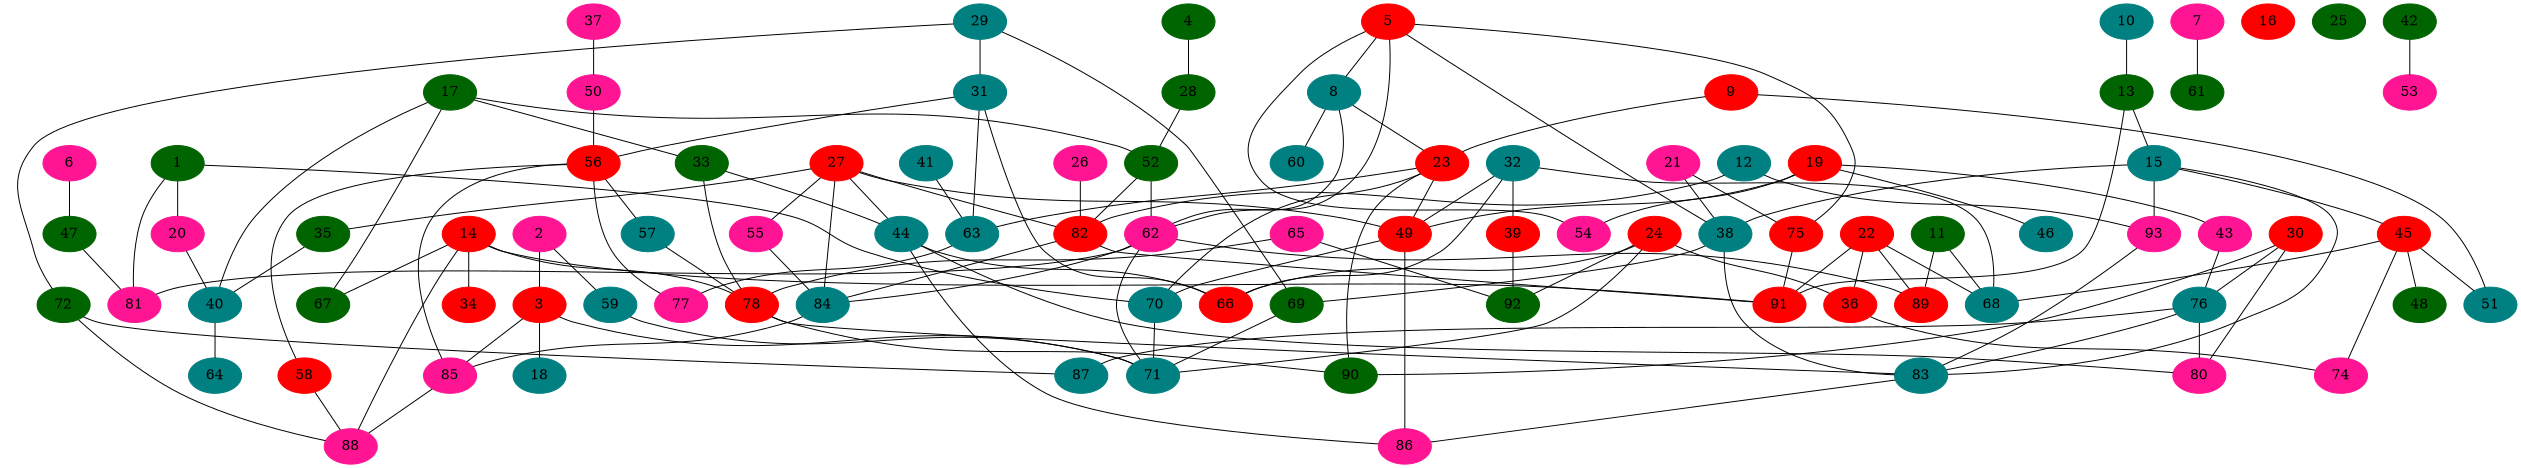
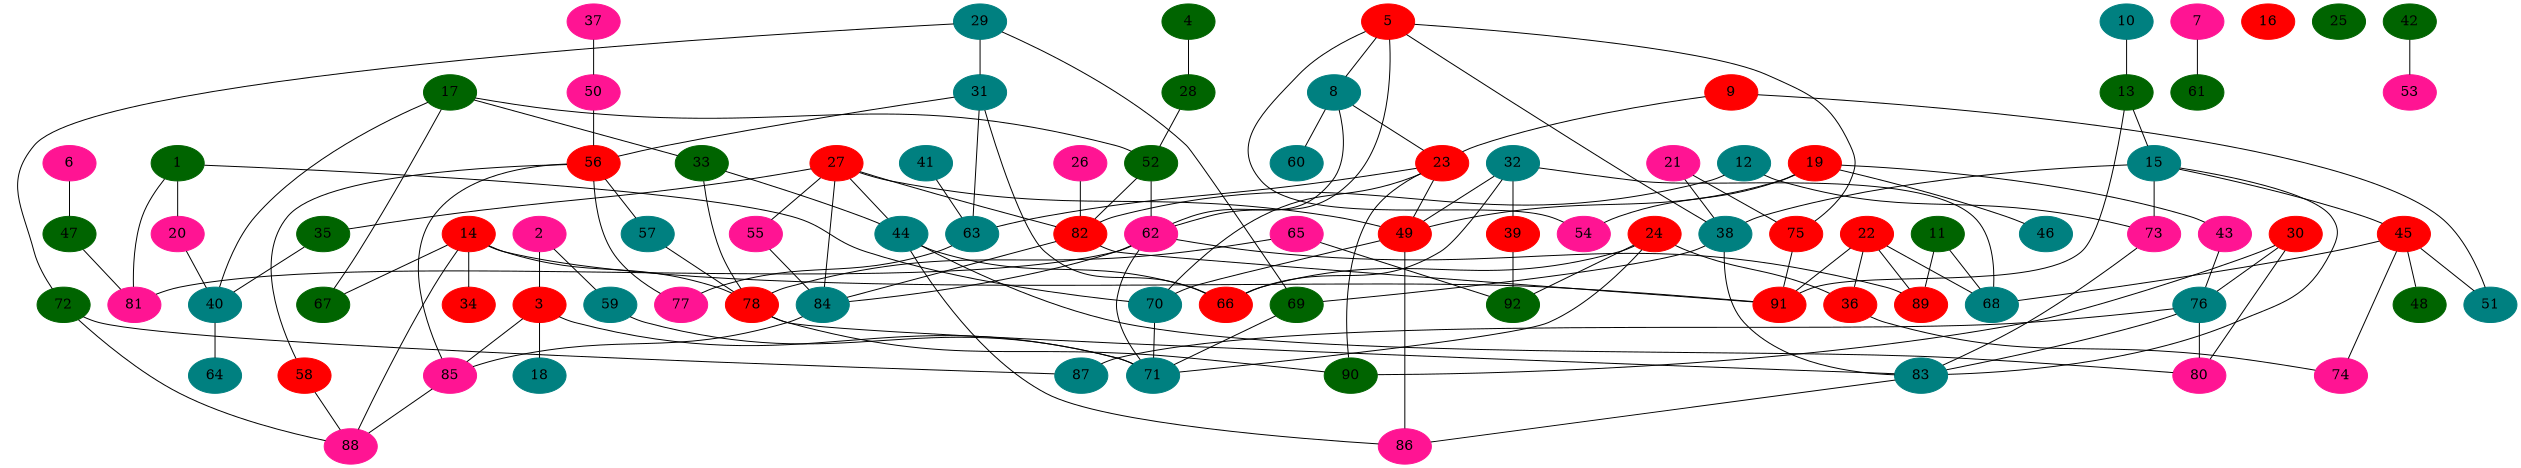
node "93": label "93" -> "73"
